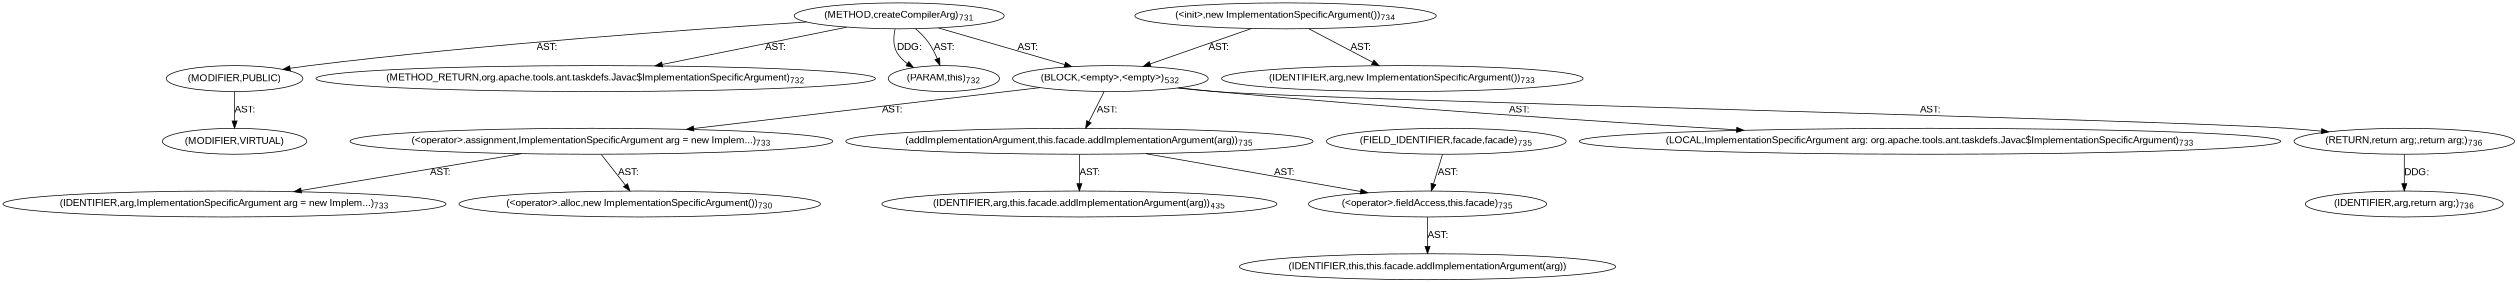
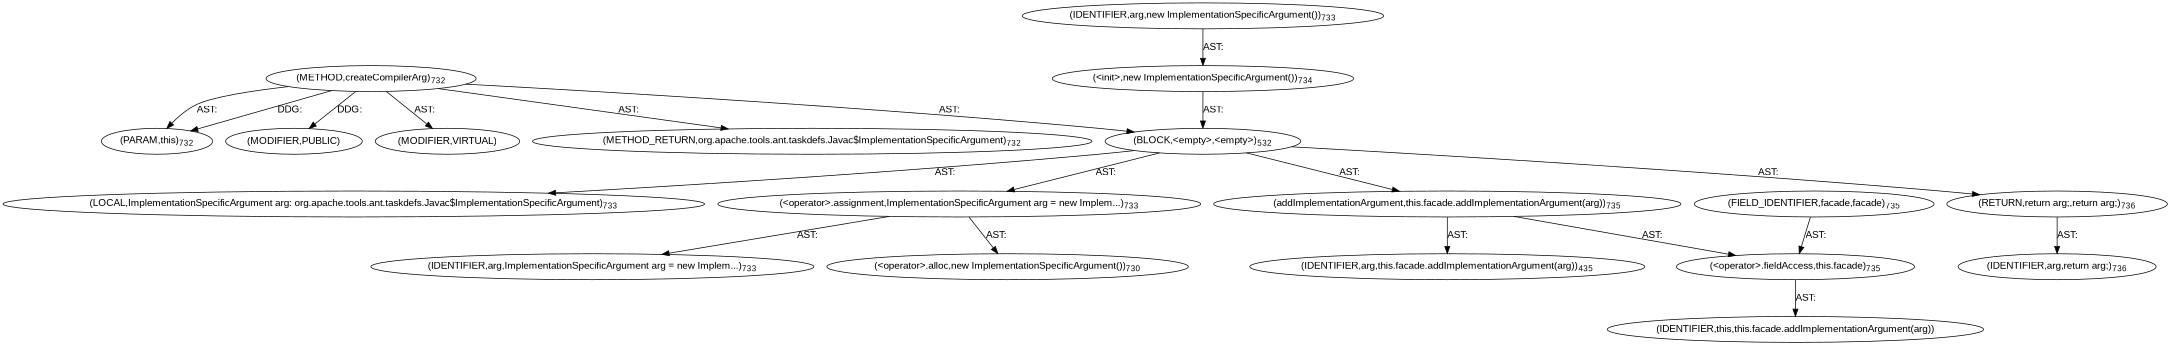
node "(METHOD,createCompilerArg)": text "731" -> "732"
edge "(<init>,new ImplementationSpecificArgument())" -> "(IDENTIFIER,arg,new ImplementationSpecificArgument())": reversed
edge "(METHOD,createCompilerArg)" -> "(MODIFIER,PUBLIC)": label "AST: " -> "DDG: "
edge "(MODIFIER,PUBLIC)" -> "(MODIFIER,VIRTUAL)": now "(METHOD,createCompilerArg)" -> "(MODIFIER,VIRTUAL)"
edge "(RETURN,return arg;,return arg;)" -> "(IDENTIFIER,arg,return arg;)": label "DDG: " -> "AST: "
